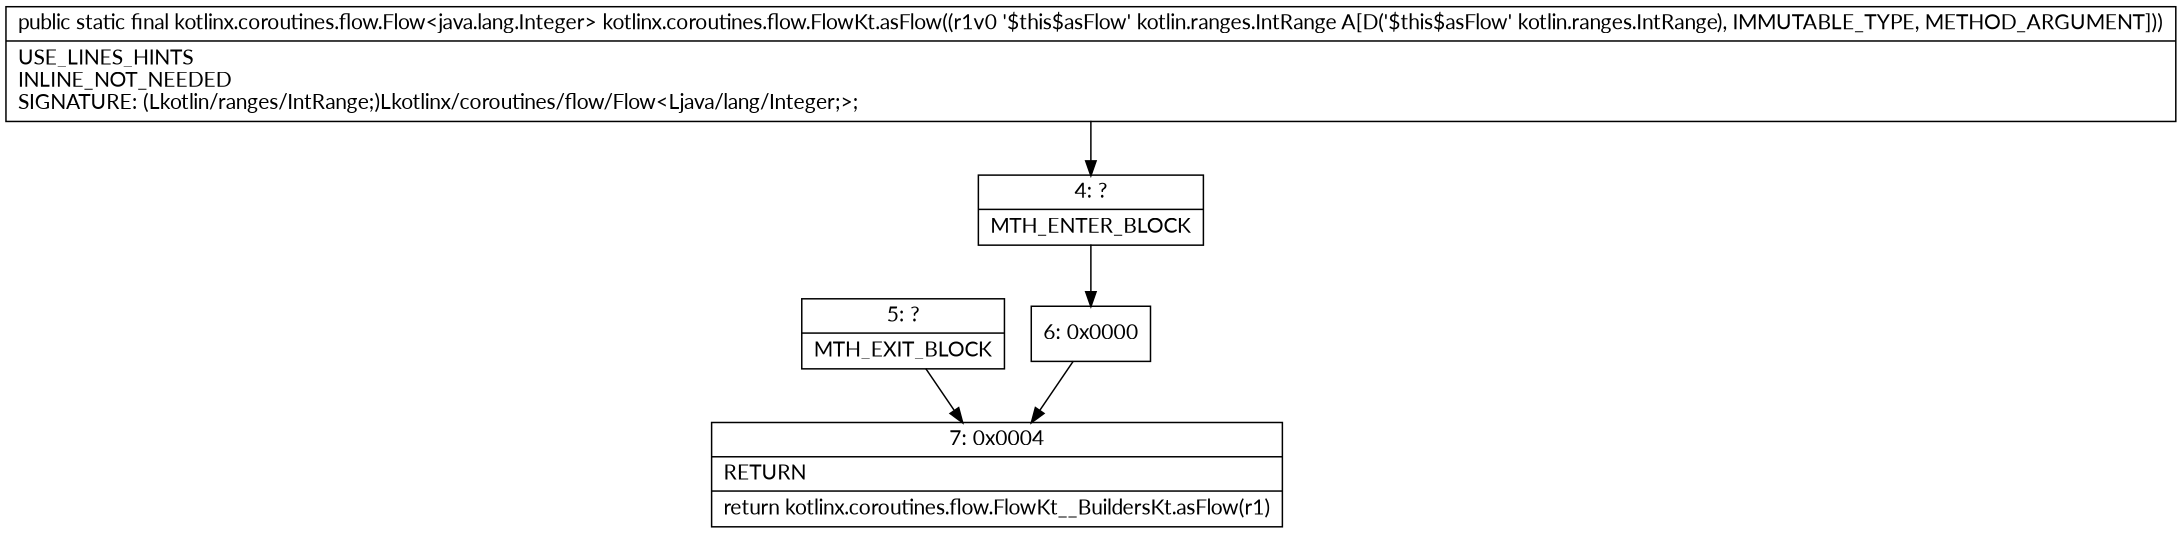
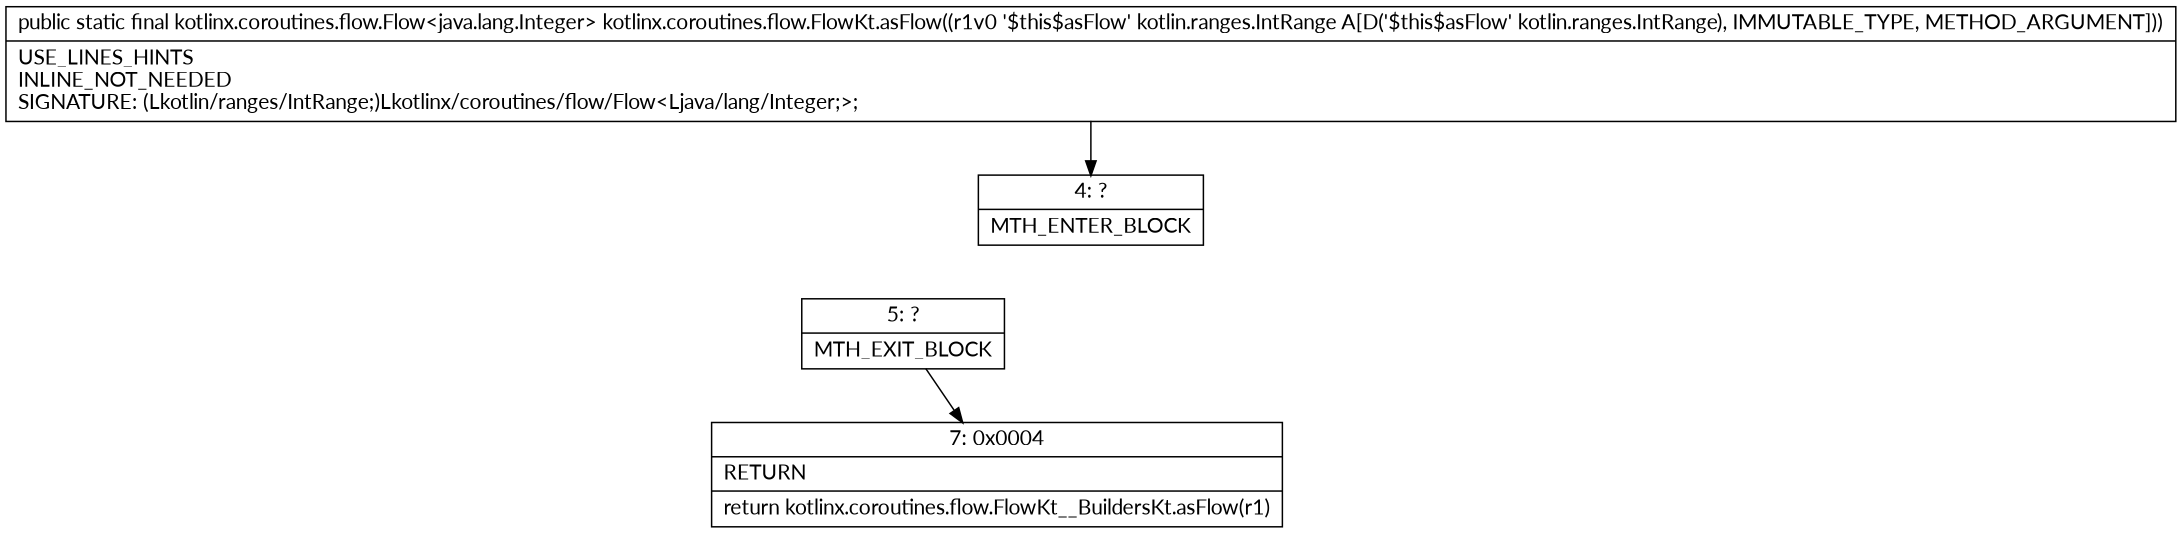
node "6: 0x0000": removed
